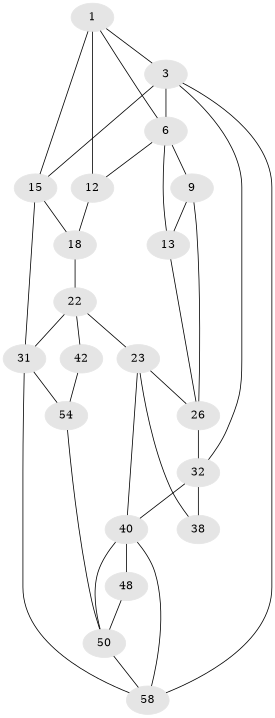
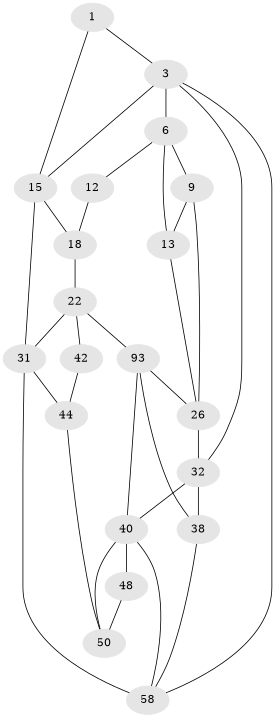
edge "1" -- "6": removed
edge "1" -- "12": removed
node "23": label "23" -> "93"
node "54": label "54" -> "44"
edge "50" -- "58": now "38" -- "58"
